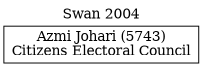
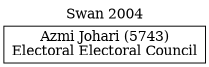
node "Azmi Johari (5743) Citizens Electoral Council": label "Azmi Johari (5743) Citizens Electoral Council" -> "Azmi Johari (5743) Electoral Electoral Council"
